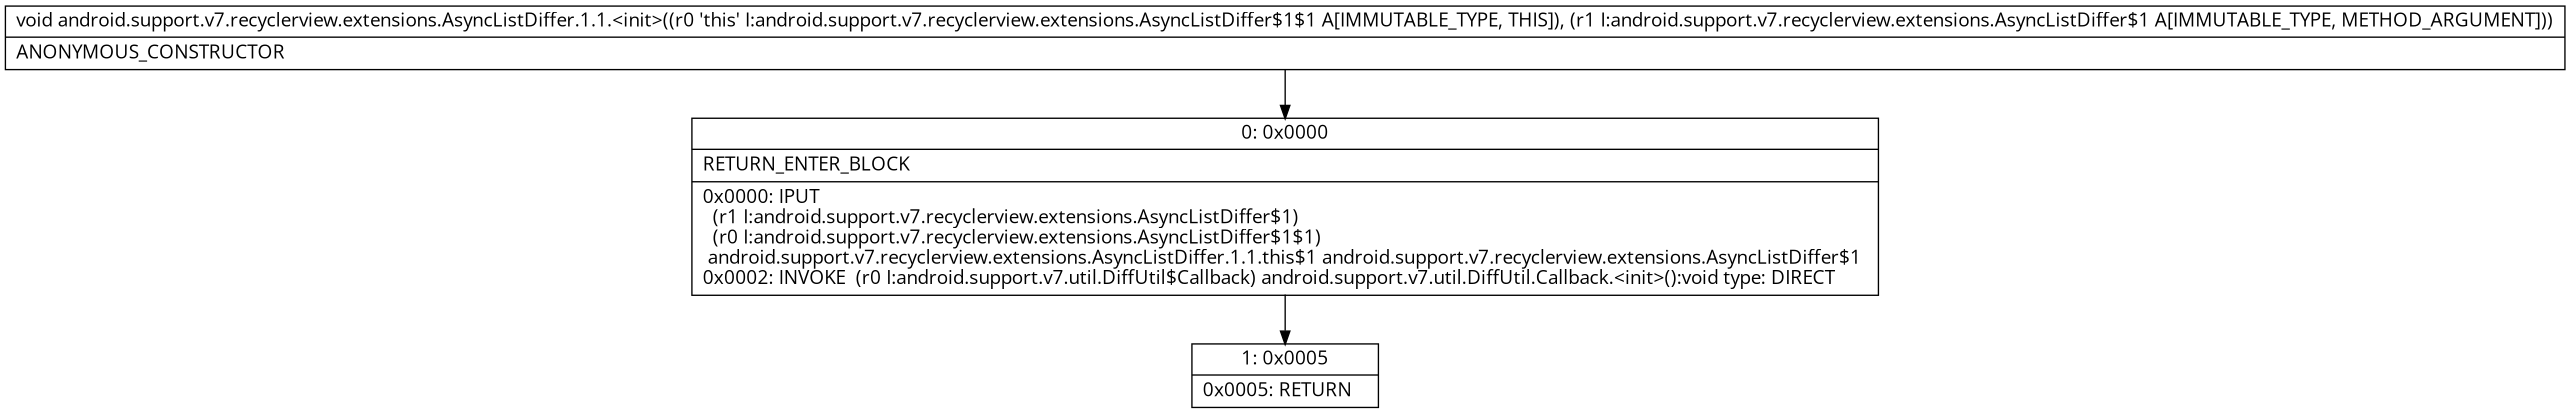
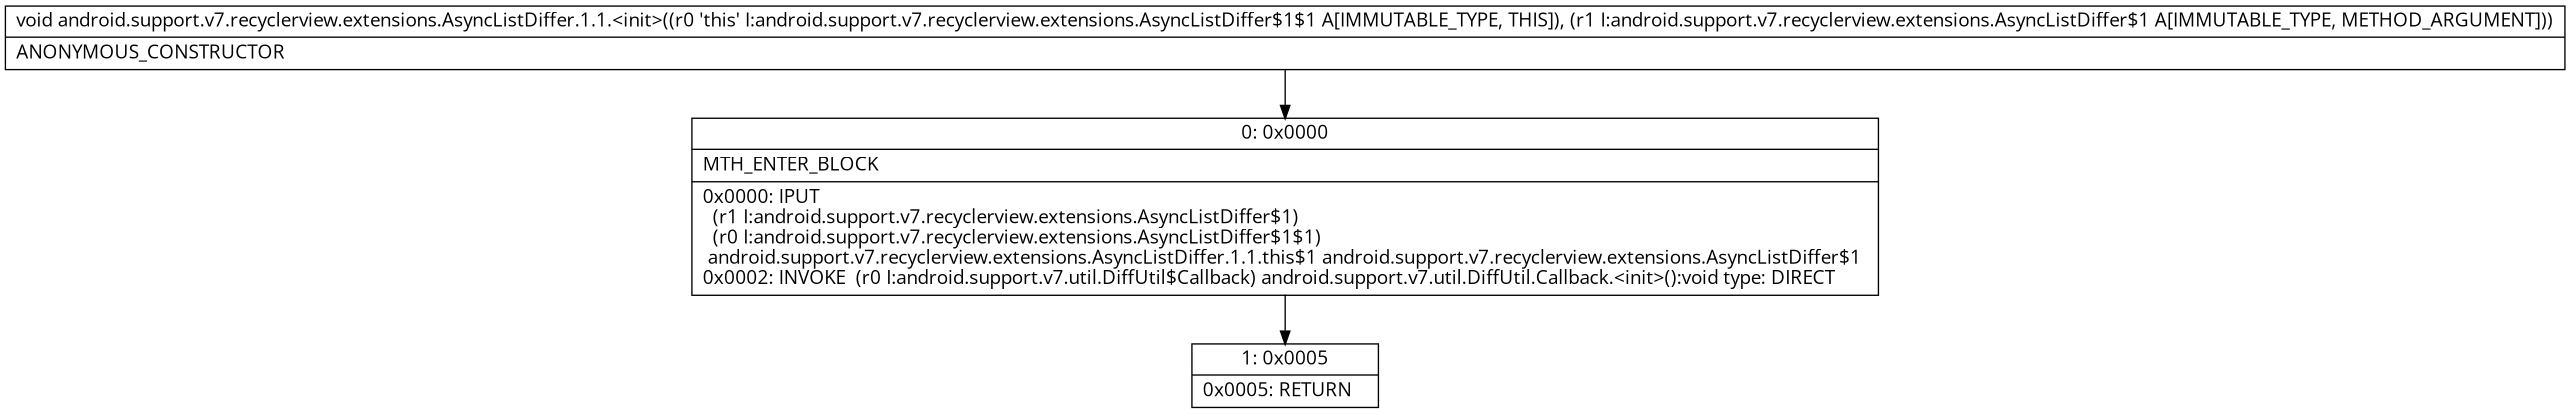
node "0: 0x0000": text "RETURN_ENTER_BLOCK" -> "MTH_ENTER_BLOCK"
